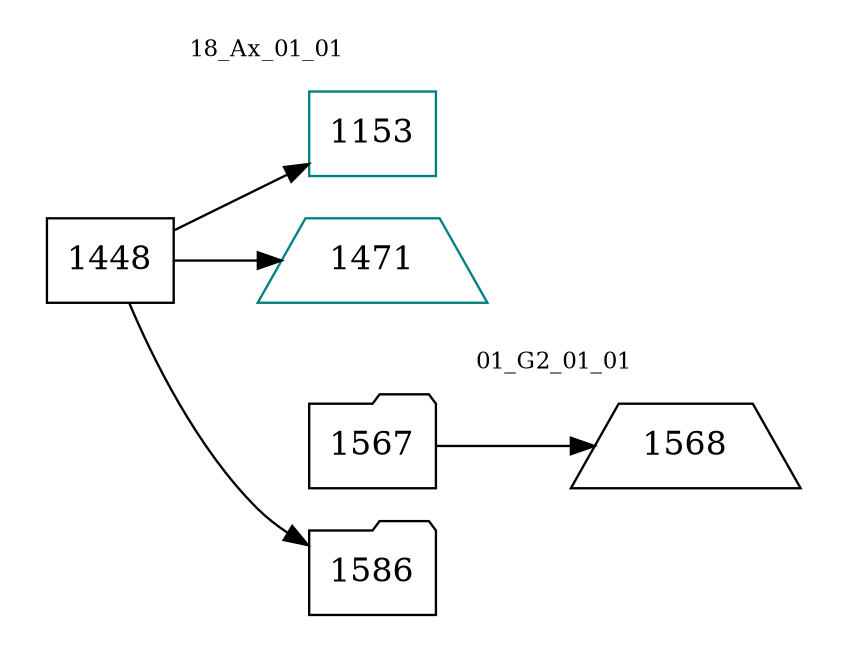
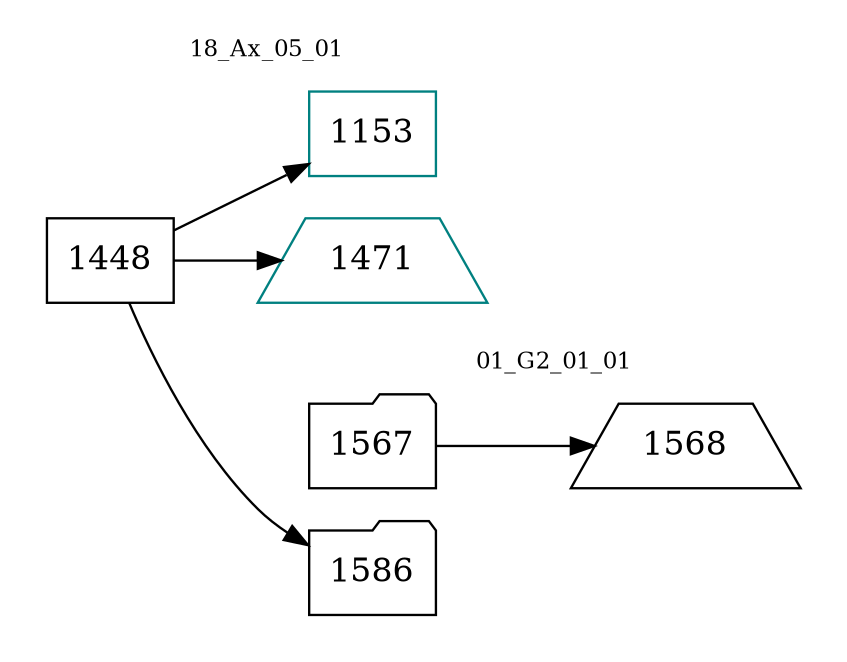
cluster "18_Ax_01_01": label "18_Ax_01_01" -> "18_Ax_05_01"
